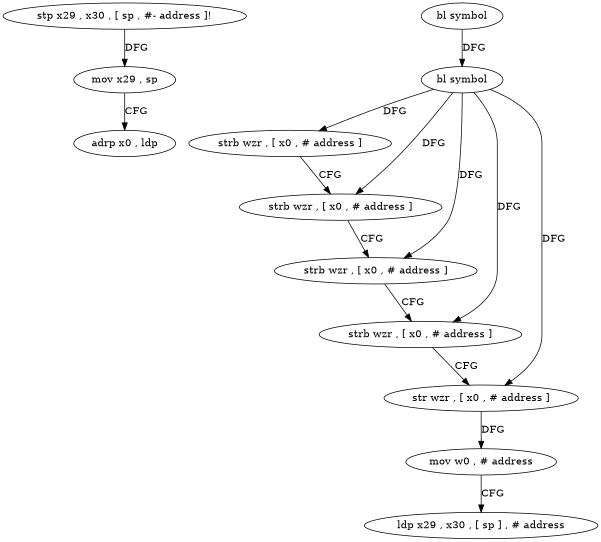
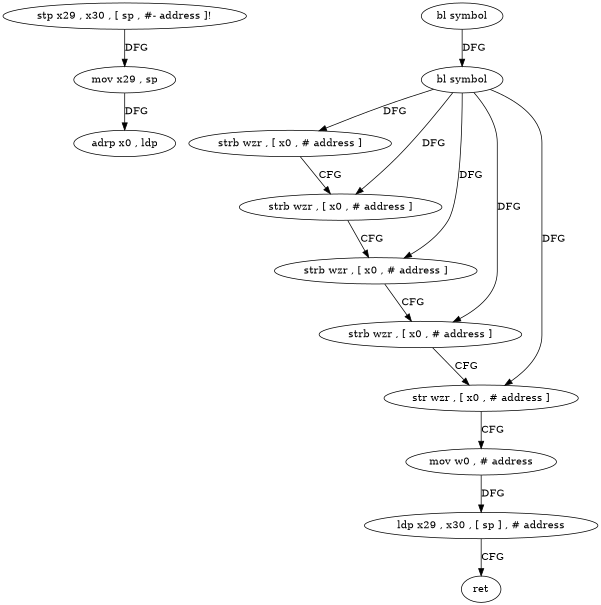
edge "mov x29 , sp" -> "adrp x0 , ldp": label "CFG" -> "DFG"
edge "str wzr , [ x0 , # address ]" -> "mov w0 , # address": label "DFG" -> "CFG"
edge "mov w0 , # address" -> "ldp x29 , x30 , [ sp ] , # address": label "CFG" -> "DFG"
node "ret": added
